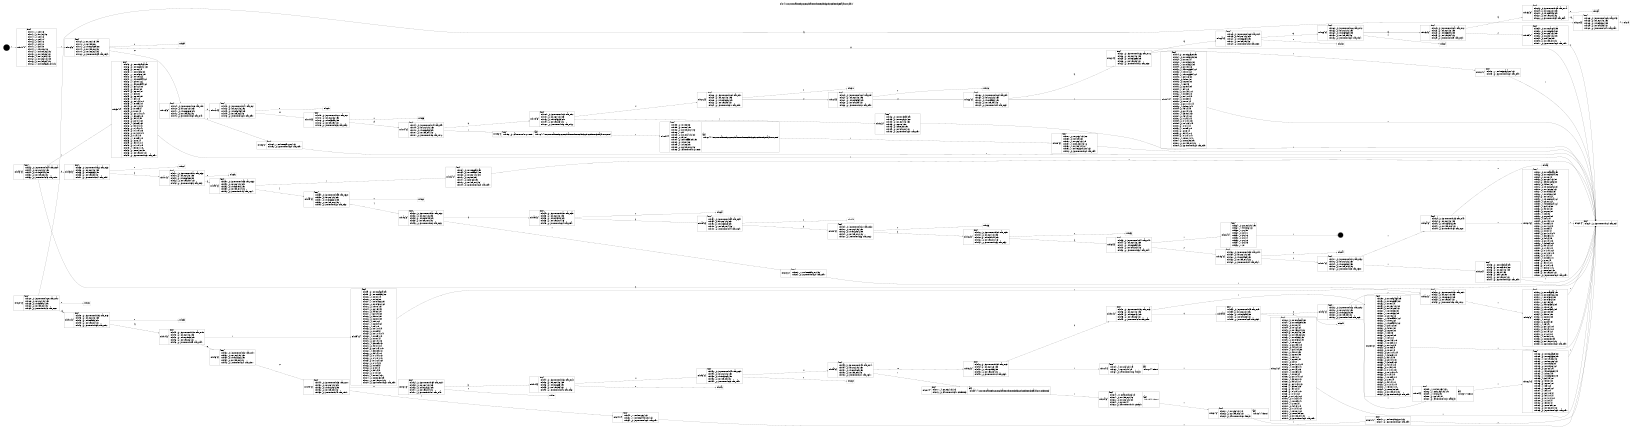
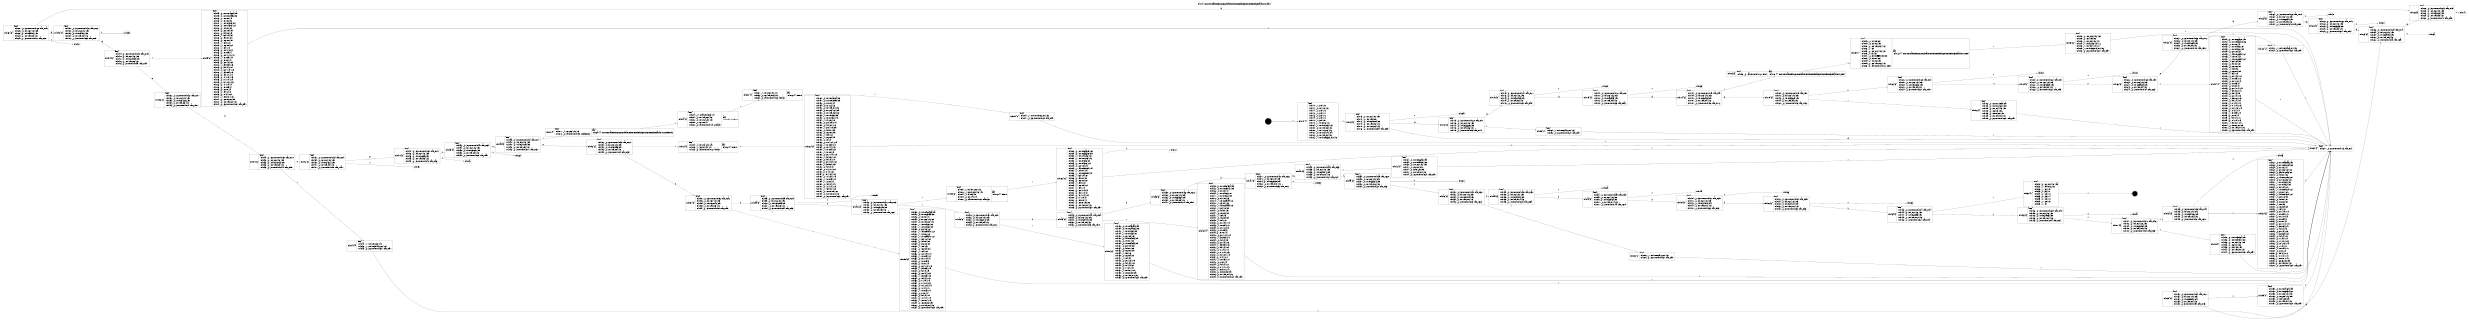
edge "0x401883 [25]" -> "0x40189c [25]": now "0x401883 [25]" -> "0x4018b5 [25]"
edge "0x401a5e [25]" -> "0x402124": now "0x401e26 [105]" -> "0x402124"
edge "0x401a45 [25]" -> "0x401a2c [25]": reversed
